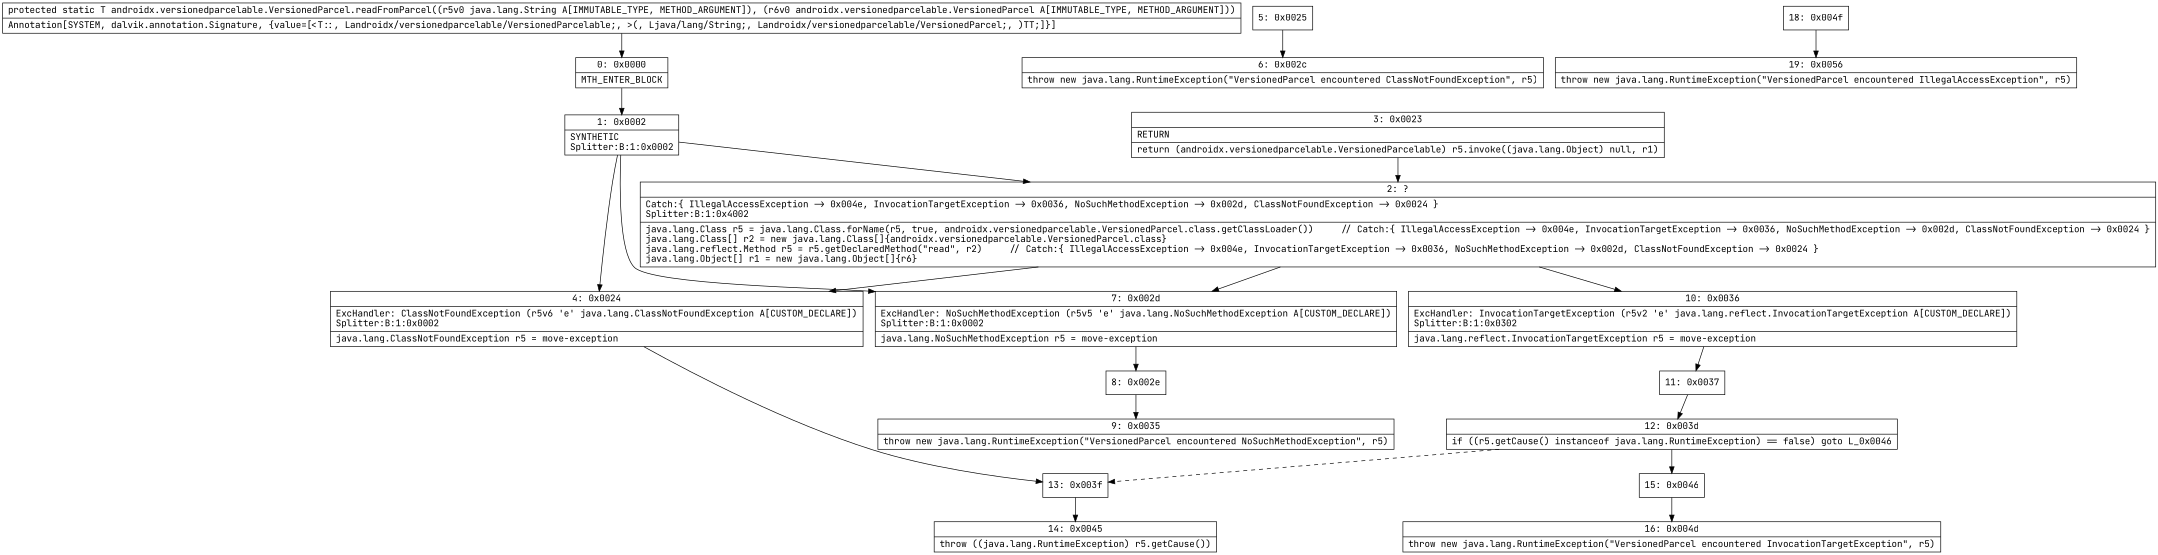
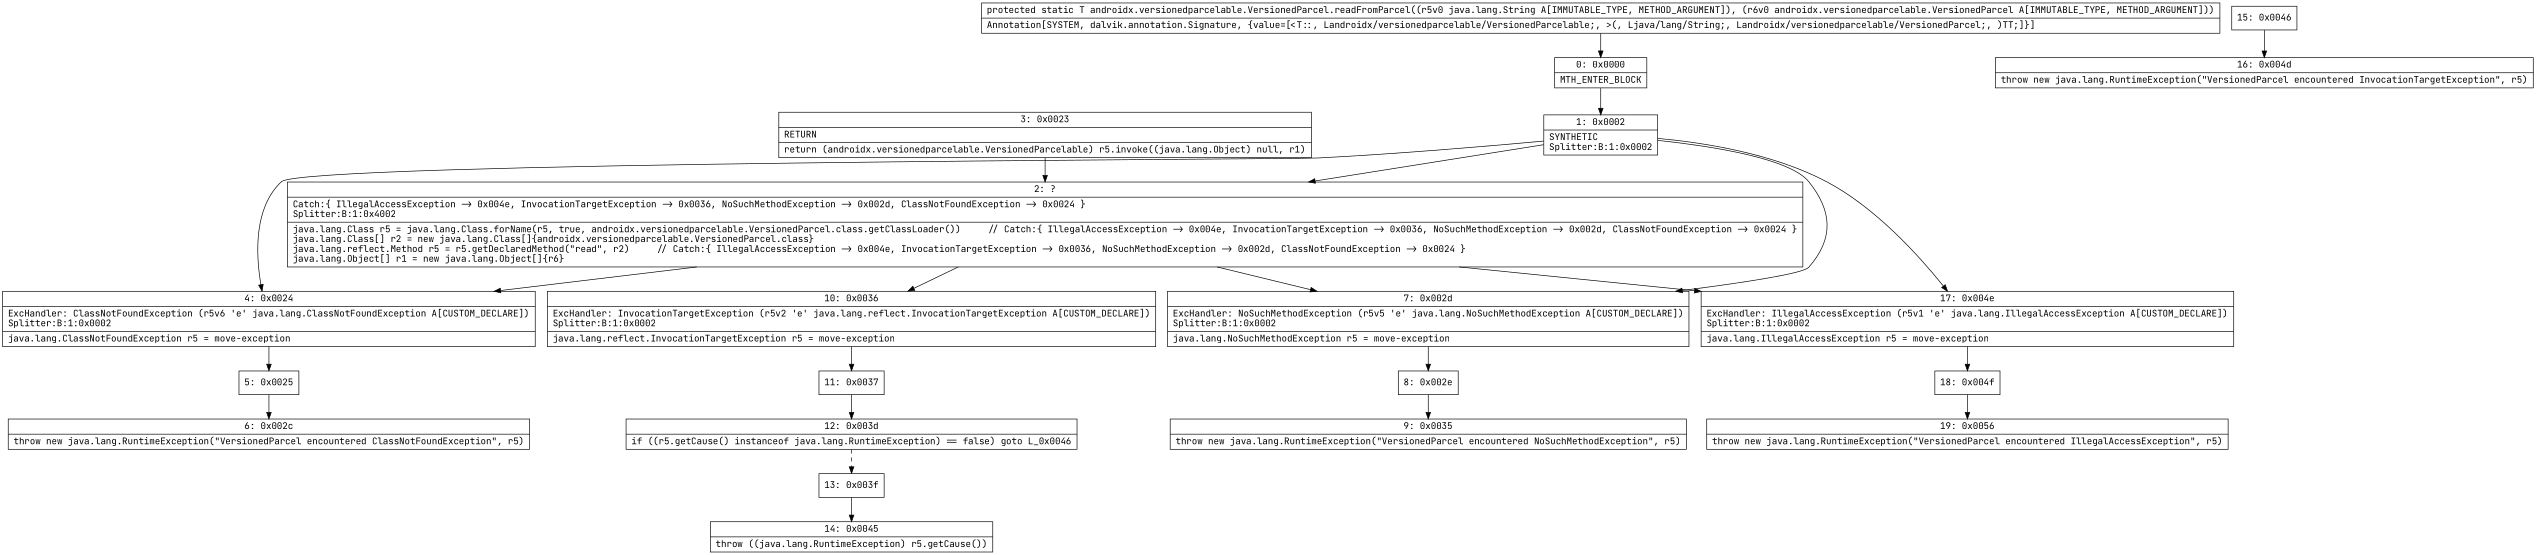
node "17: 0x004e": added
node "10: 0x0036": text "Splitter:B:1:0x0302" -> "Splitter:B:1:0x0002"
edge "4: 0x0024" -> "13: 0x003f": now "4: 0x0024" -> "5: 0x0025"
edge "12: 0x003d" -> "15: 0x0046": removed
